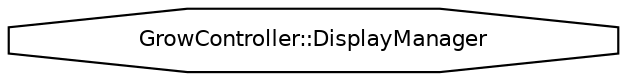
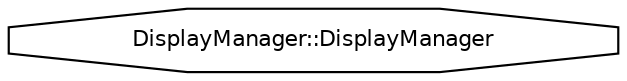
node "GrowController::DisplayManager": label "GrowController::DisplayManager" -> "DisplayManager::DisplayManager"
